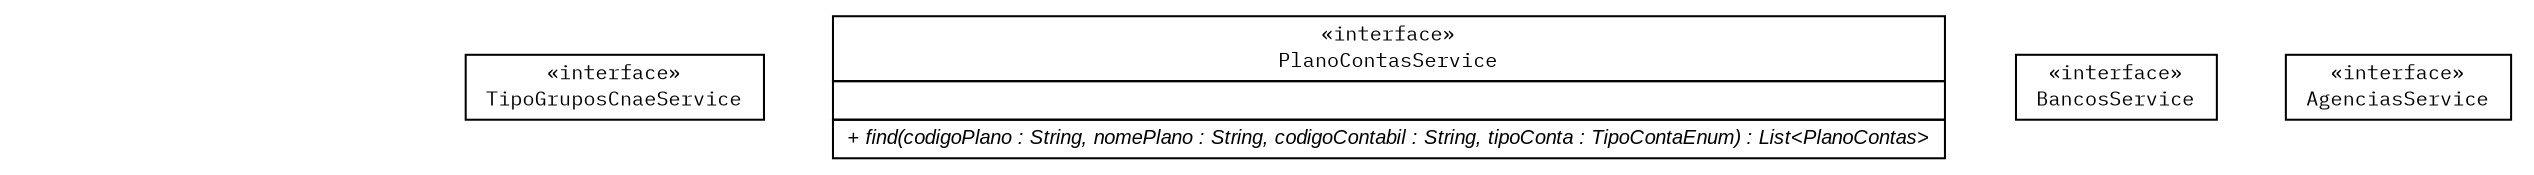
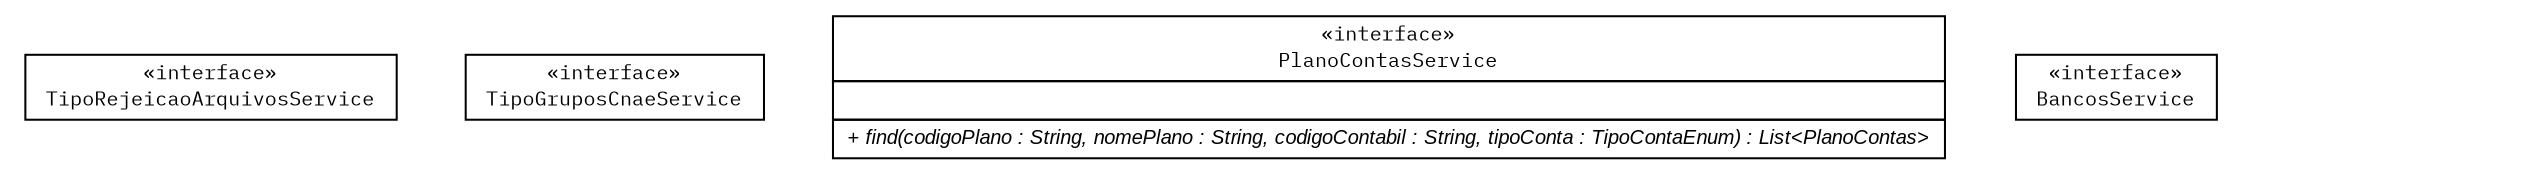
node "TipoRejeicaoArquivosService": added
node "AgenciasService": removed
